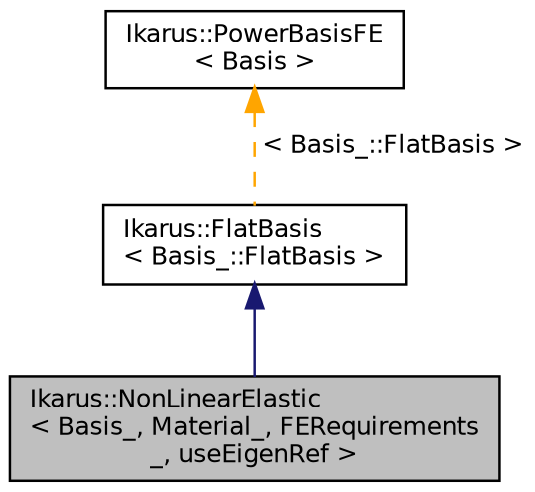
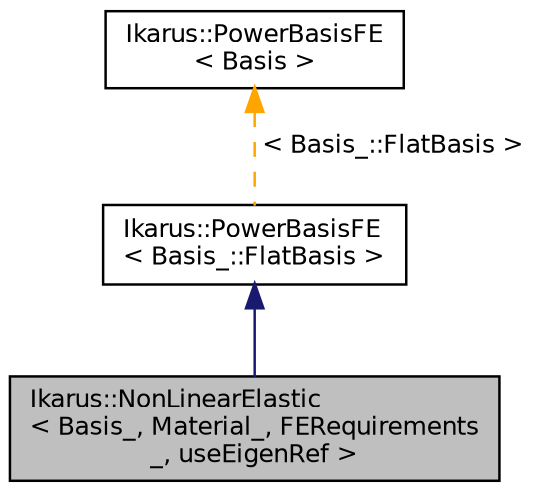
node "Ikarus::FlatBasis < Basis_::FlatBasis >": label "Ikarus::FlatBasis < Basis_::FlatBasis >" -> "Ikarus::PowerBasisFE < Basis_::FlatBasis >"
